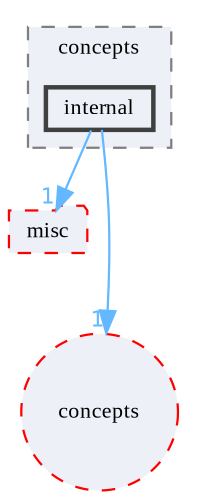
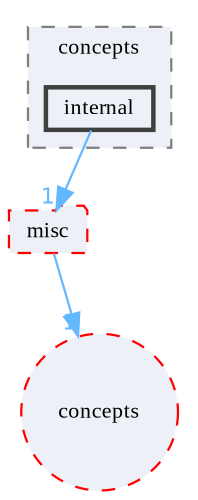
edge "internal" -> "concepts": now "misc" -> "concepts"
